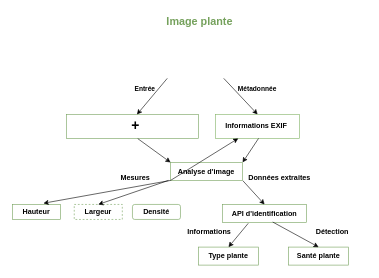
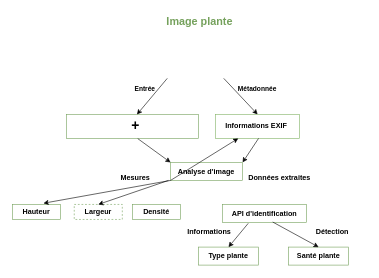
edge "Analyse d'image" -> "API d'identification": removed
node "Densité": shape rounded rectangle -> rectangle
